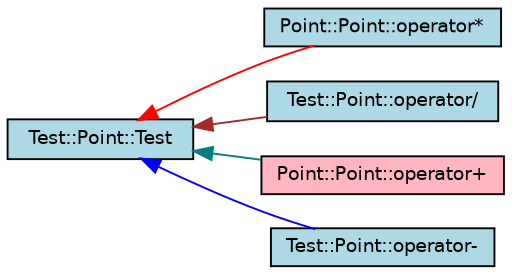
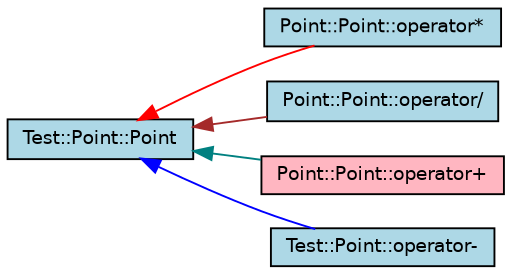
node "Test::Point::operator/": label "Test::Point::operator/" -> "Point::Point::operator/"
node "Test::Point::Test": label "Test::Point::Test" -> "Test::Point::Point"
